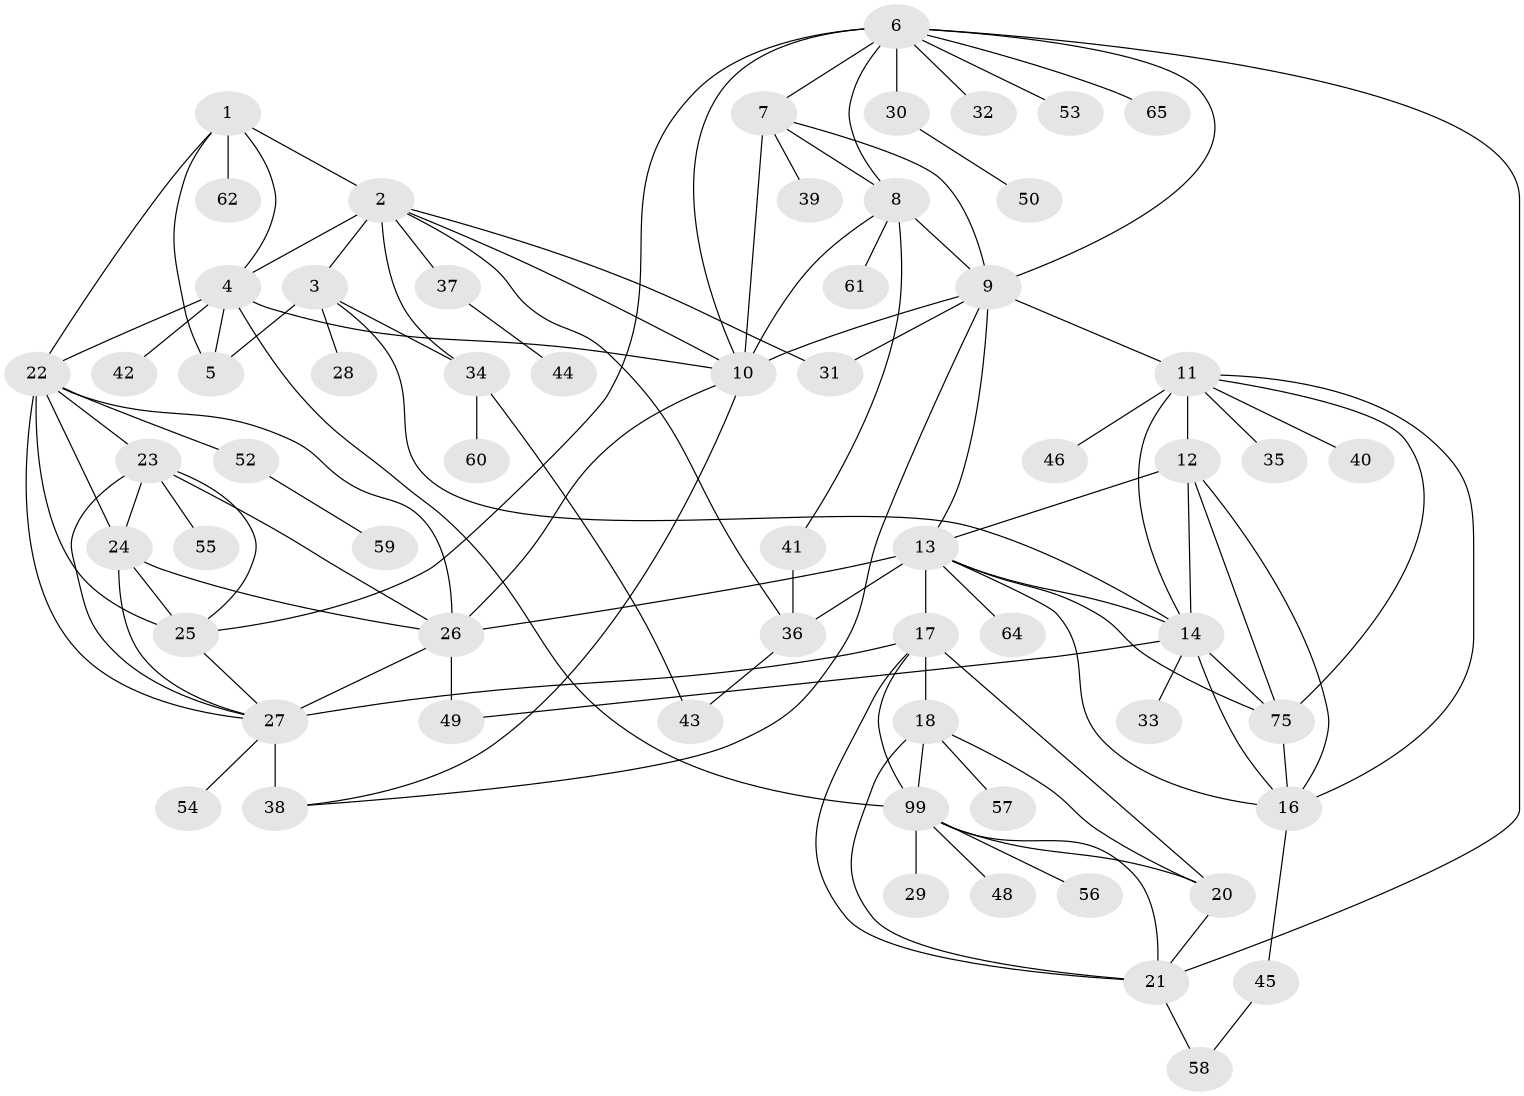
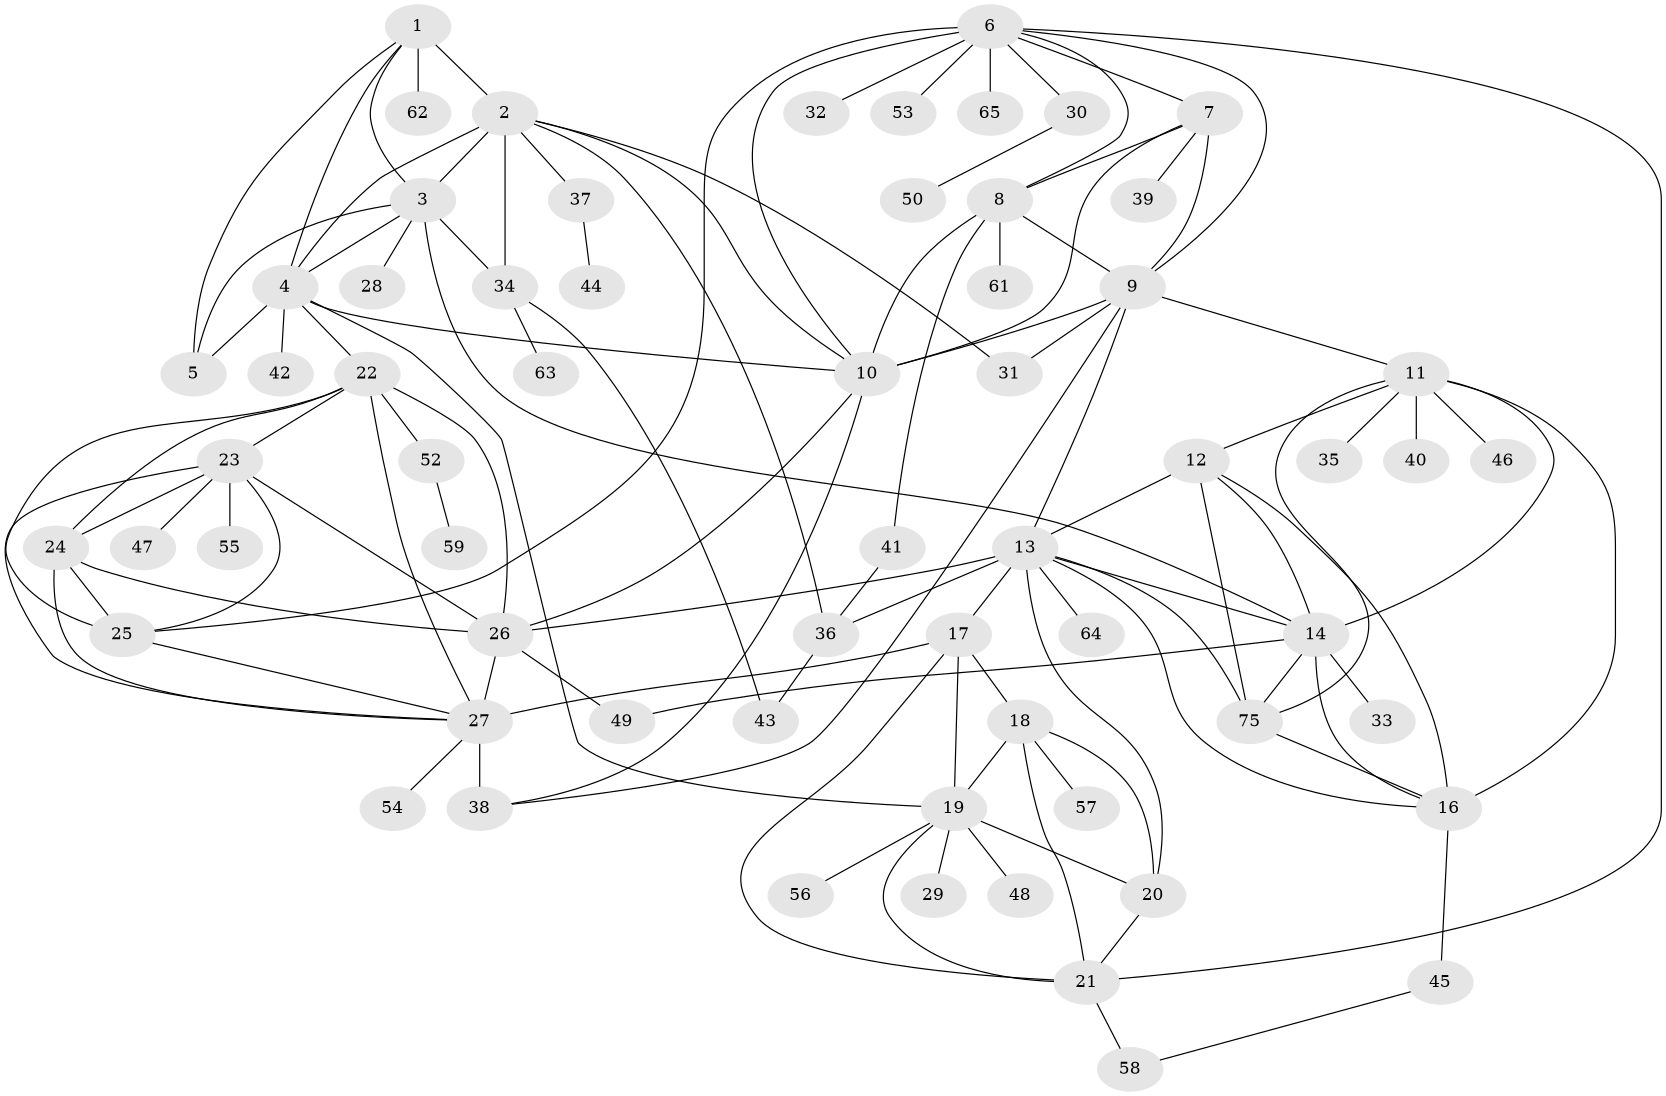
edge "1" -- "22": now "1" -- "3"
edge "3" -- "4": added
node "60": label "60" -> "63"
node "47": added
edge "17" -- "20": now "13" -- "20"
node "99": label "99" -> "19"
